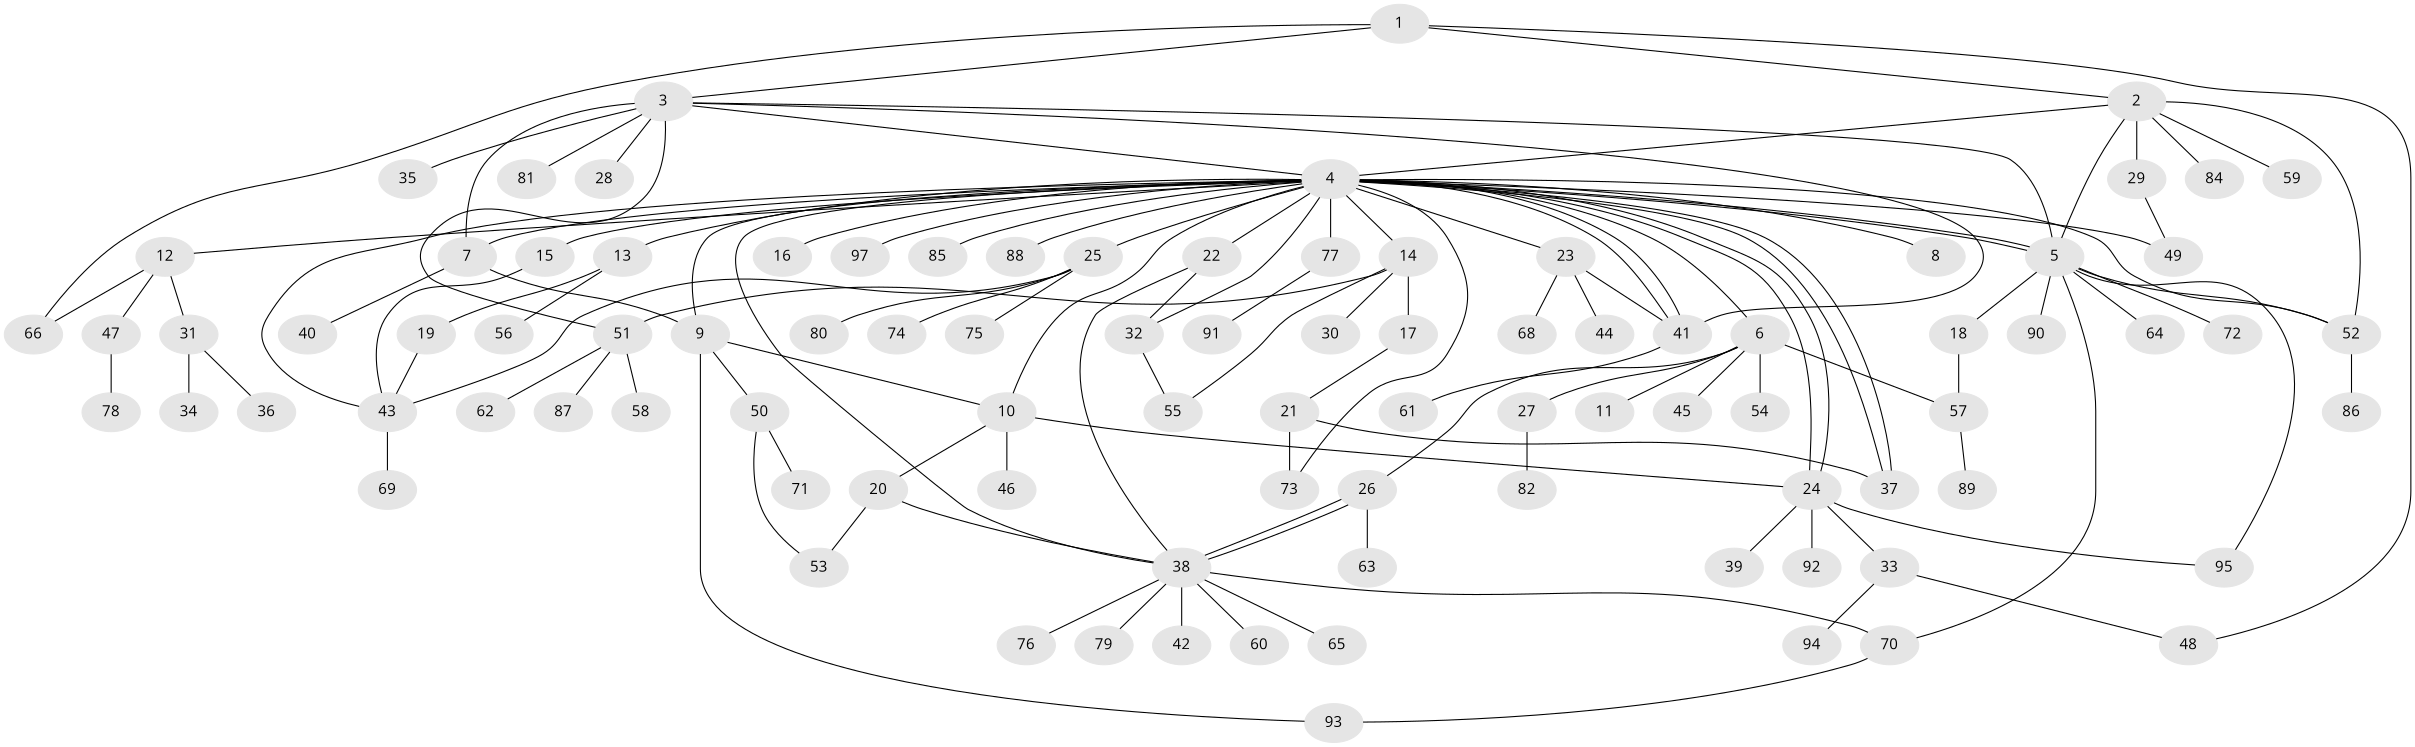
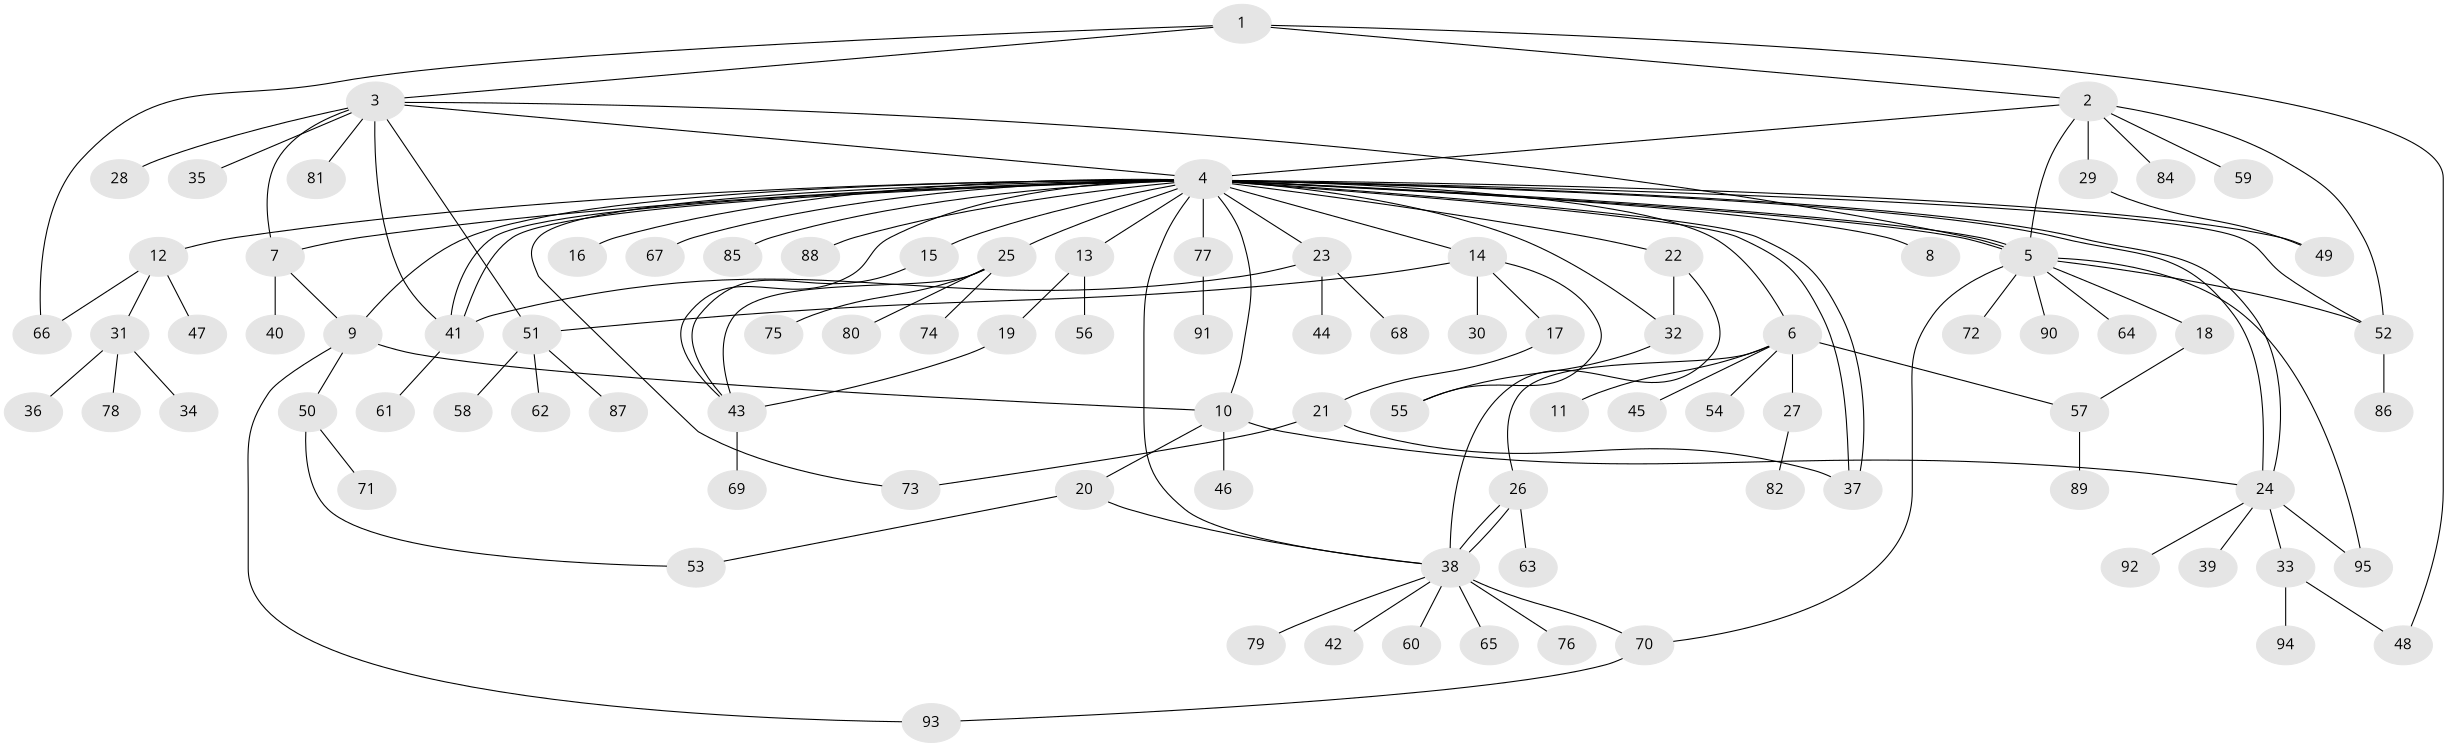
node "97": label "97" -> "67"
edge "47" -- "78": now "31" -- "78"
